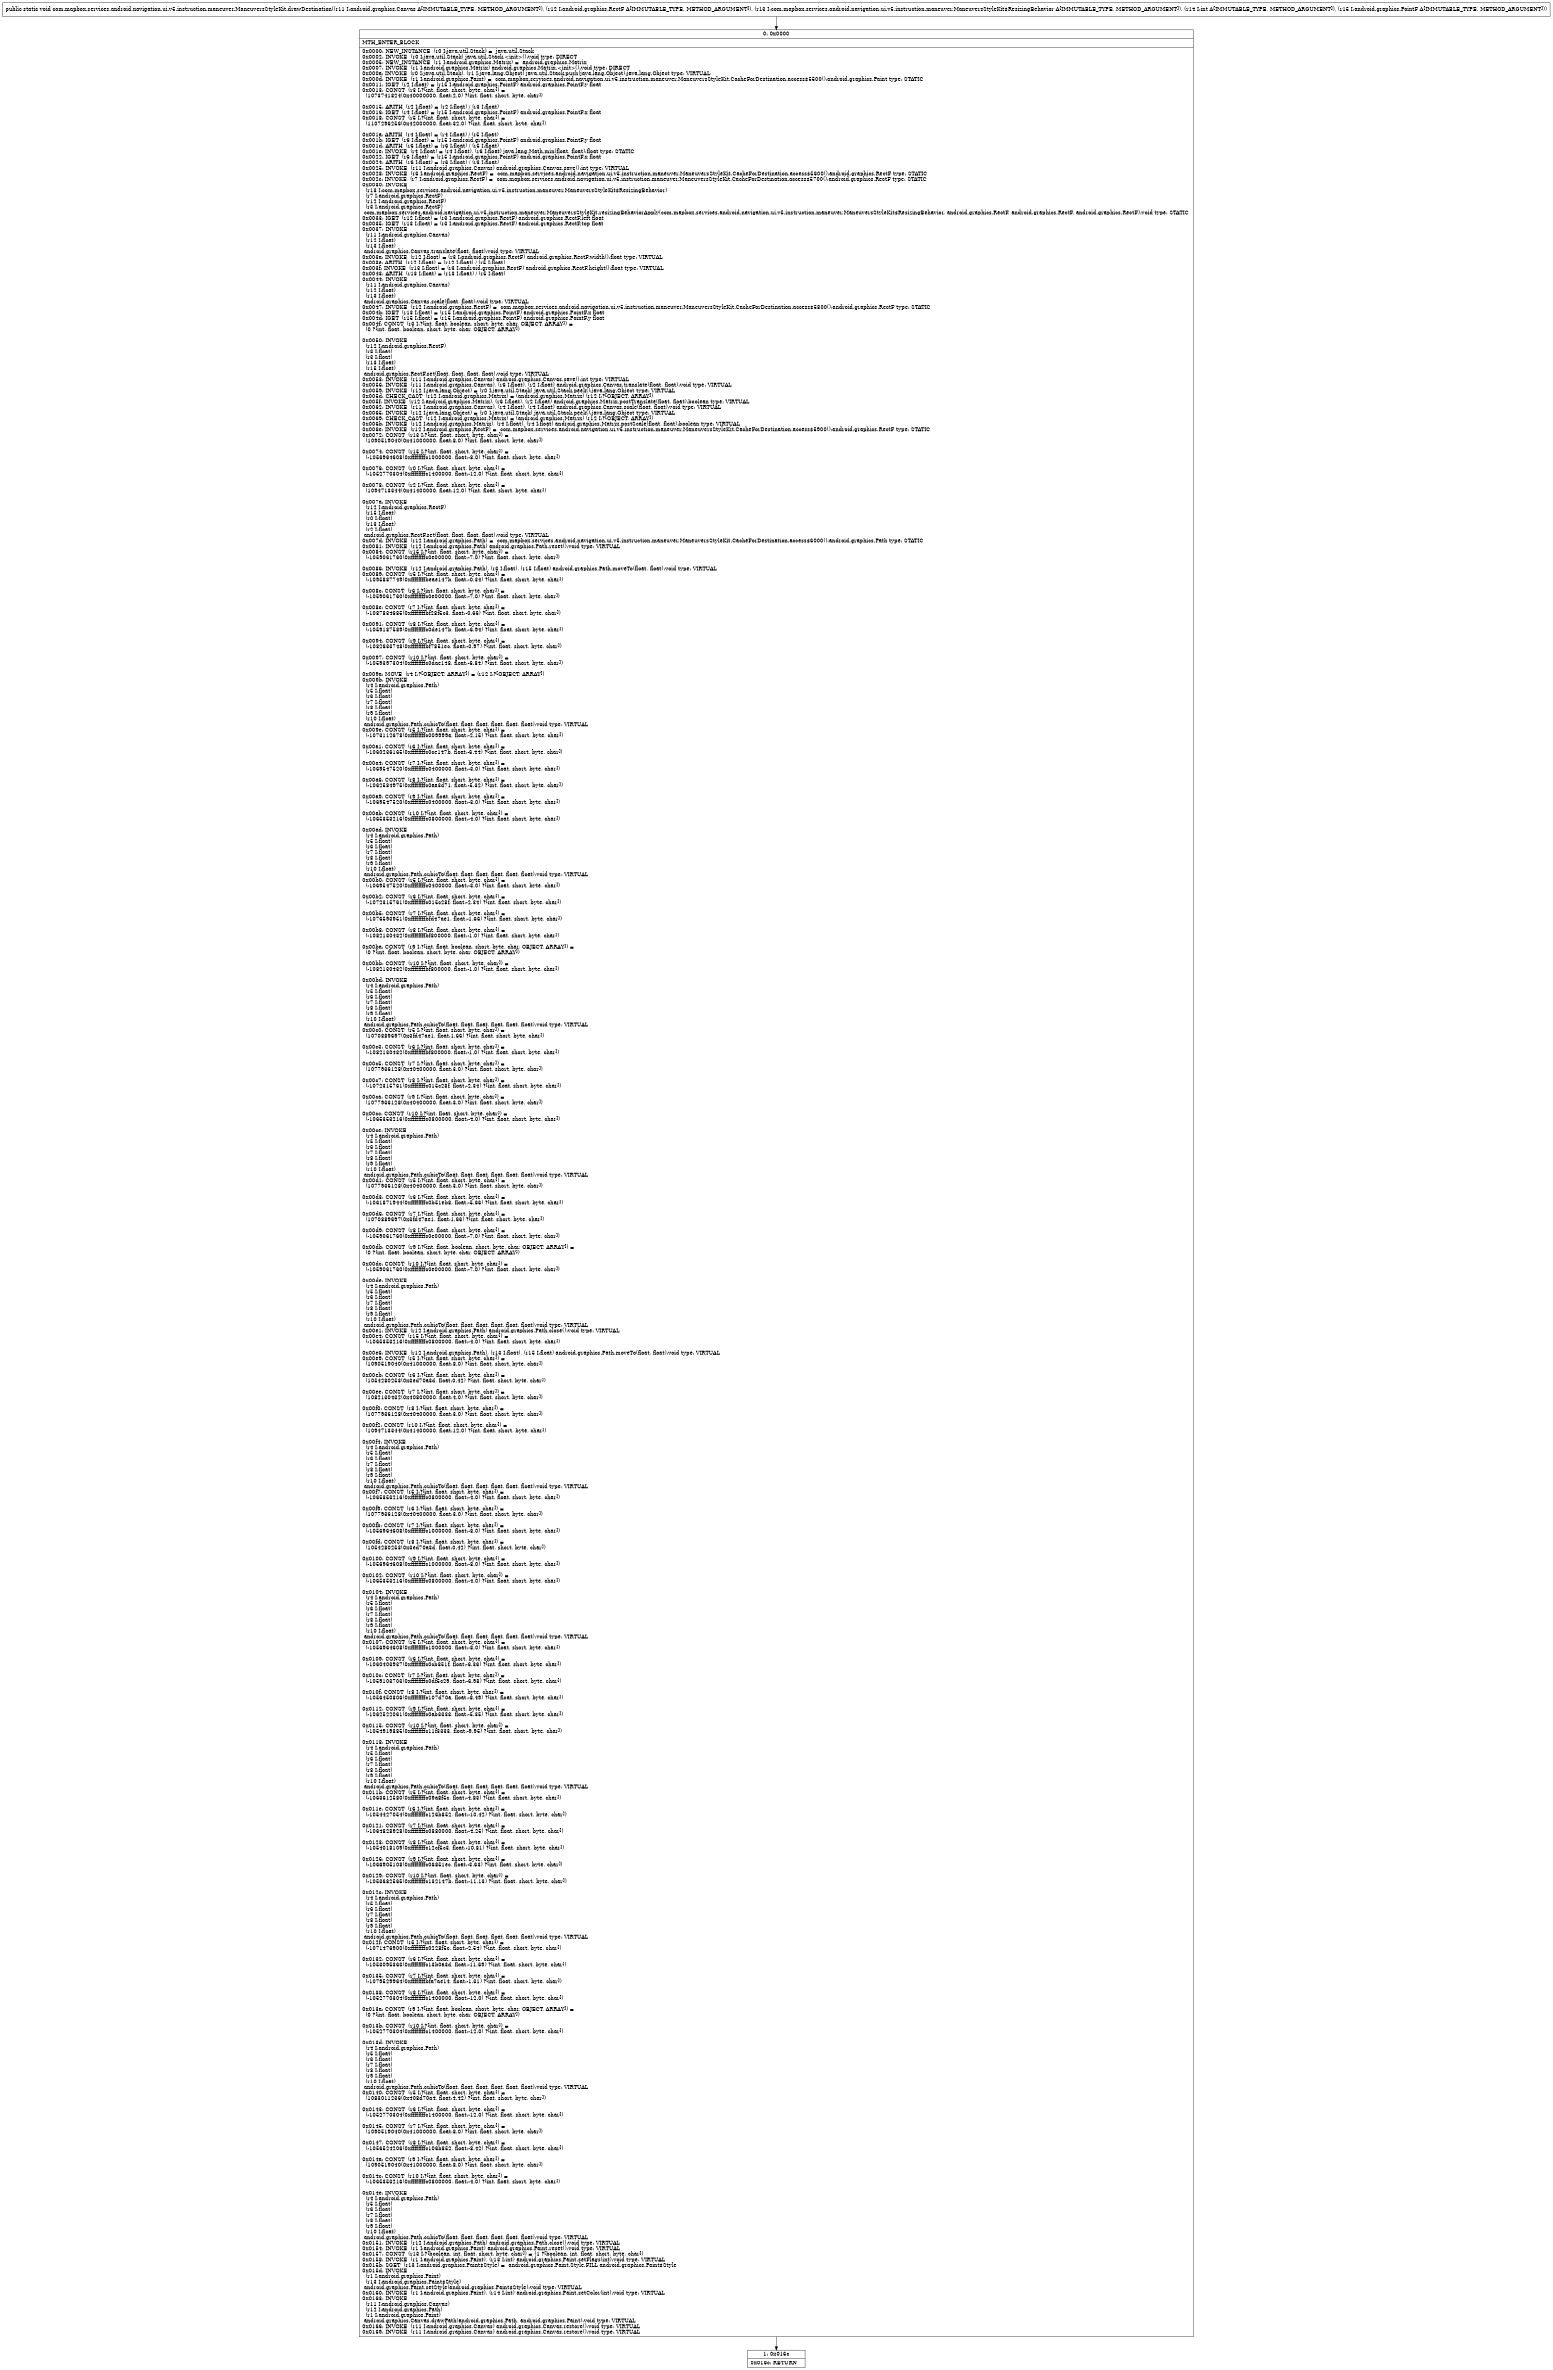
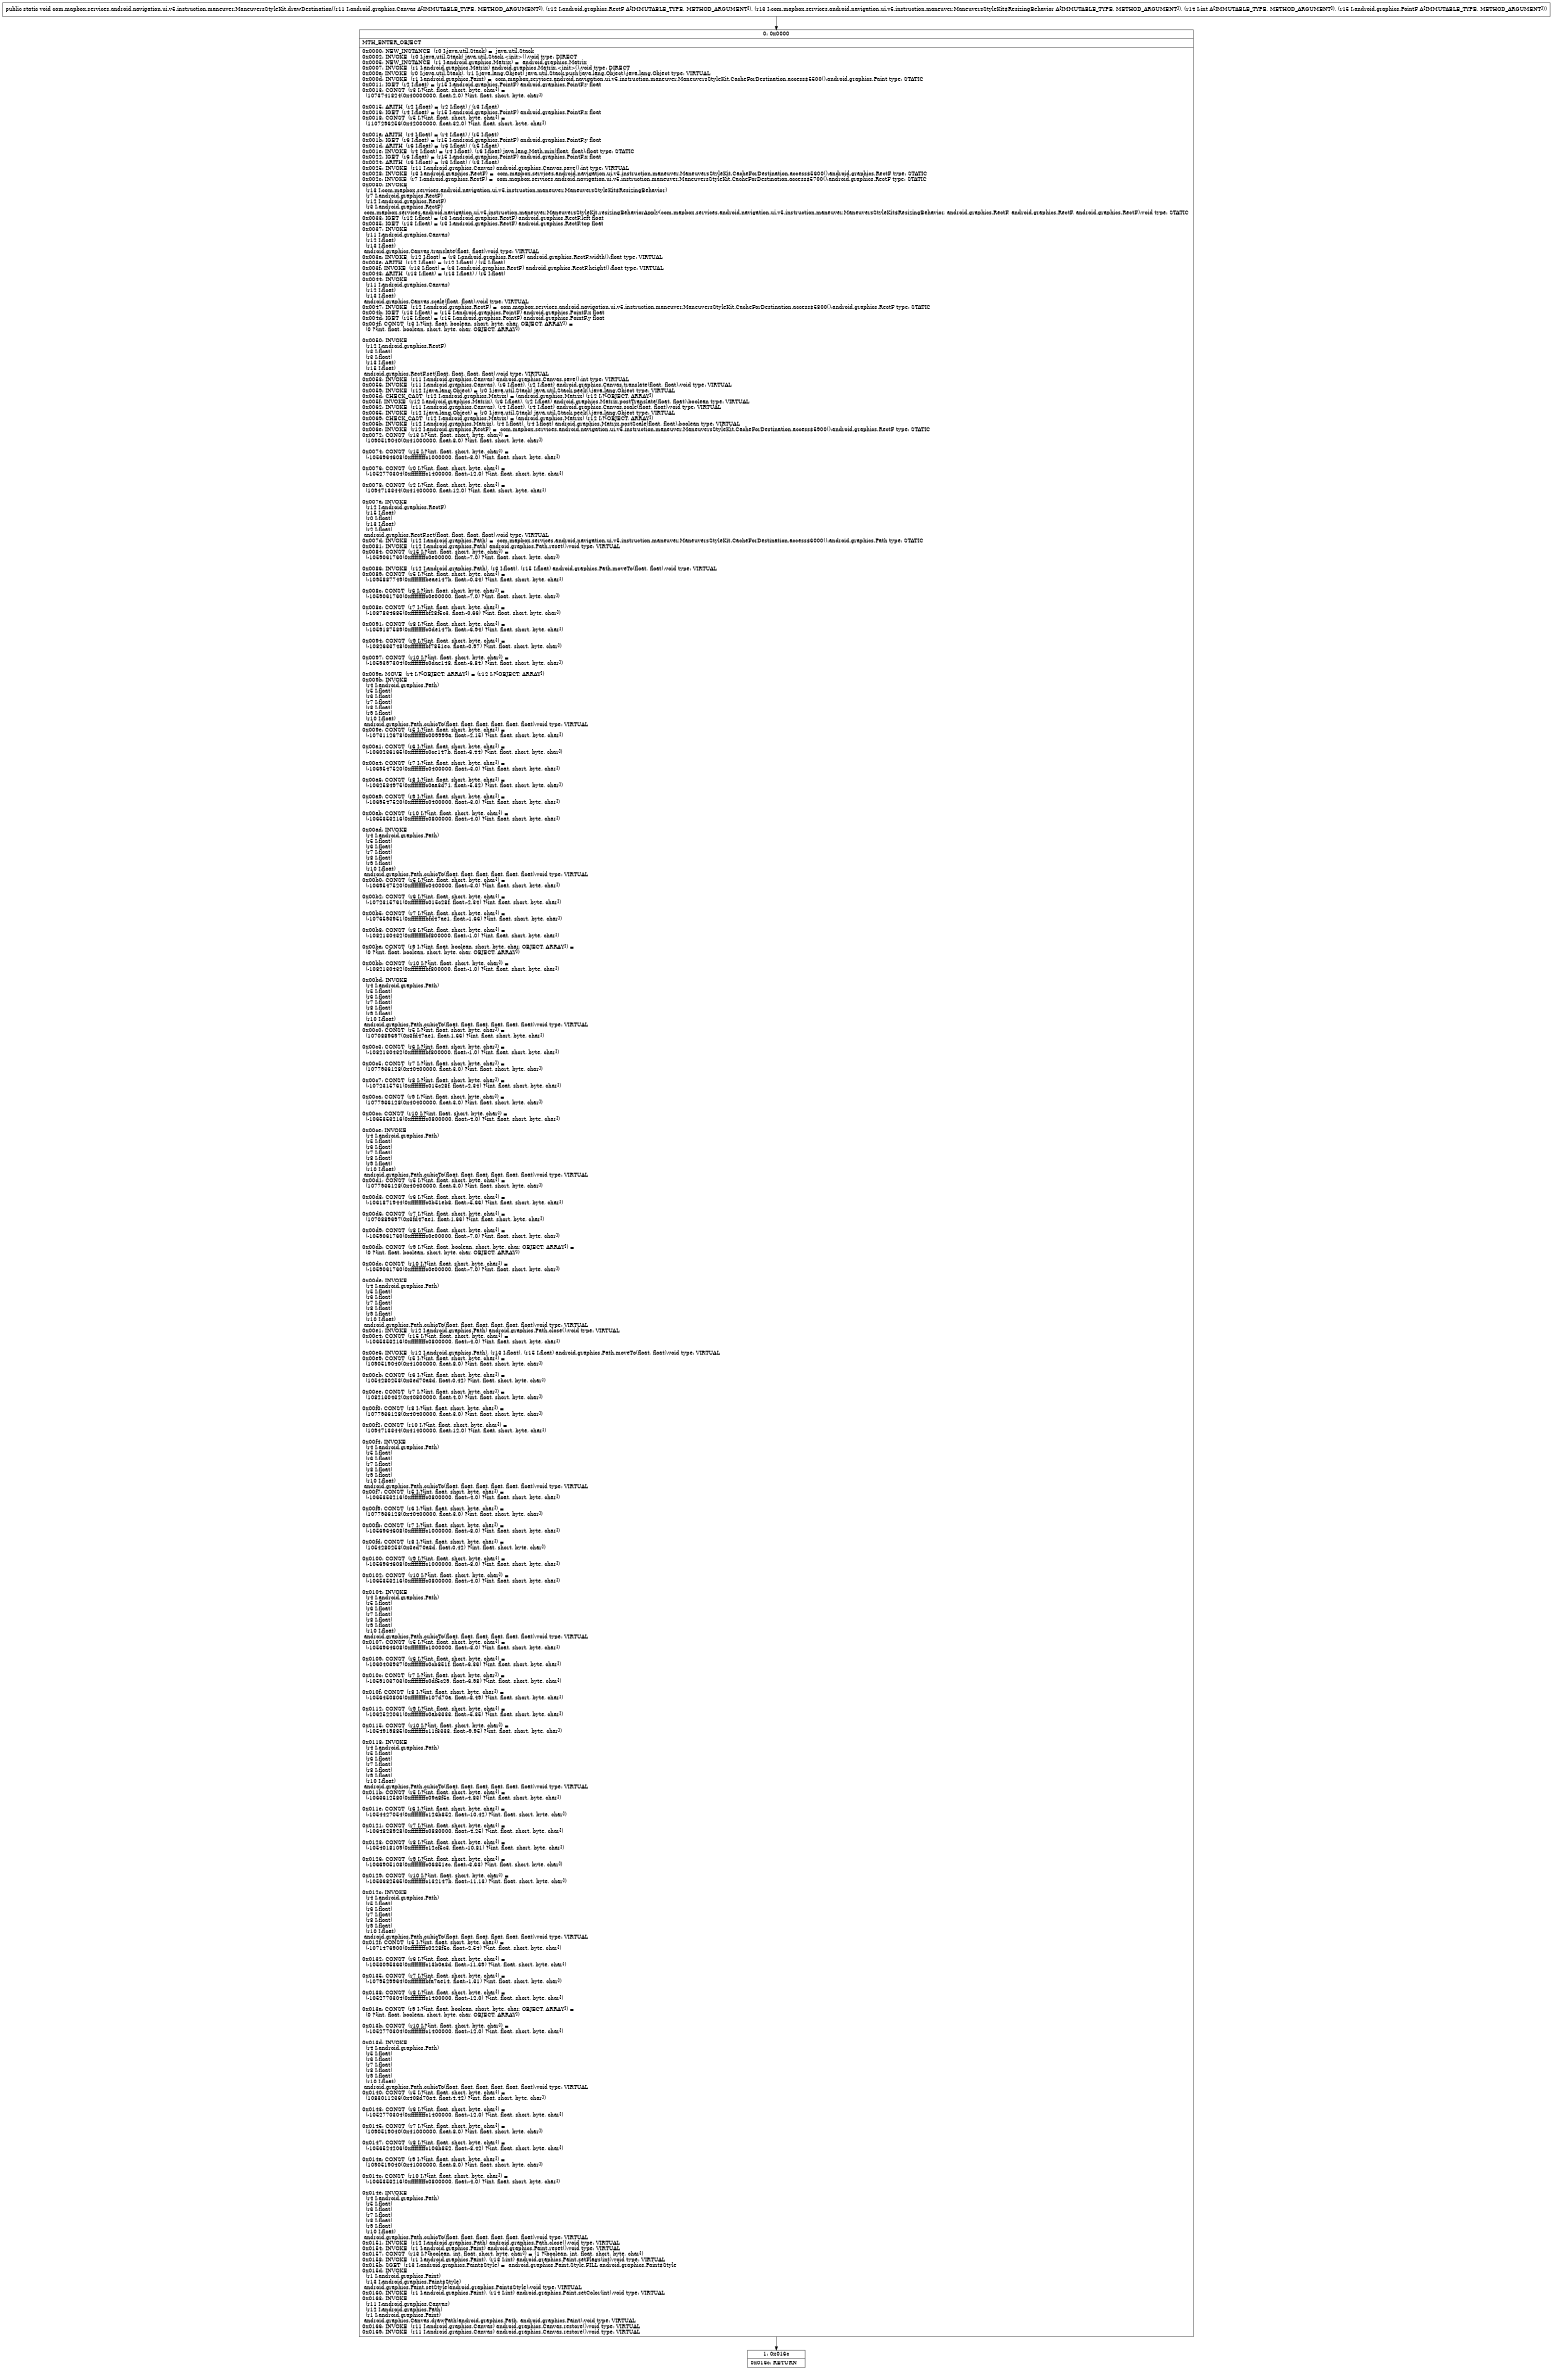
node "0: 0x0000": text "MTH_ENTER_BLOCK" -> "MTH_ENTER_OBJECT"
